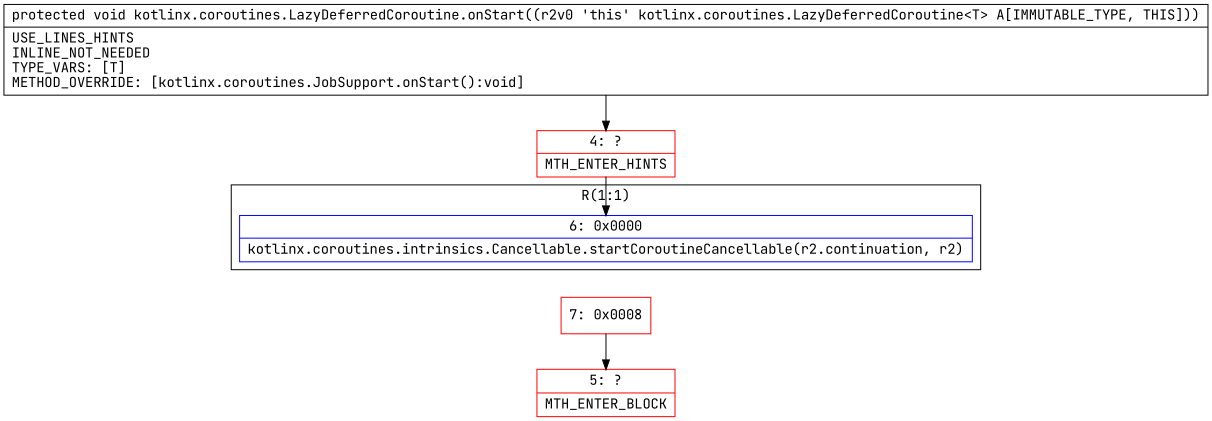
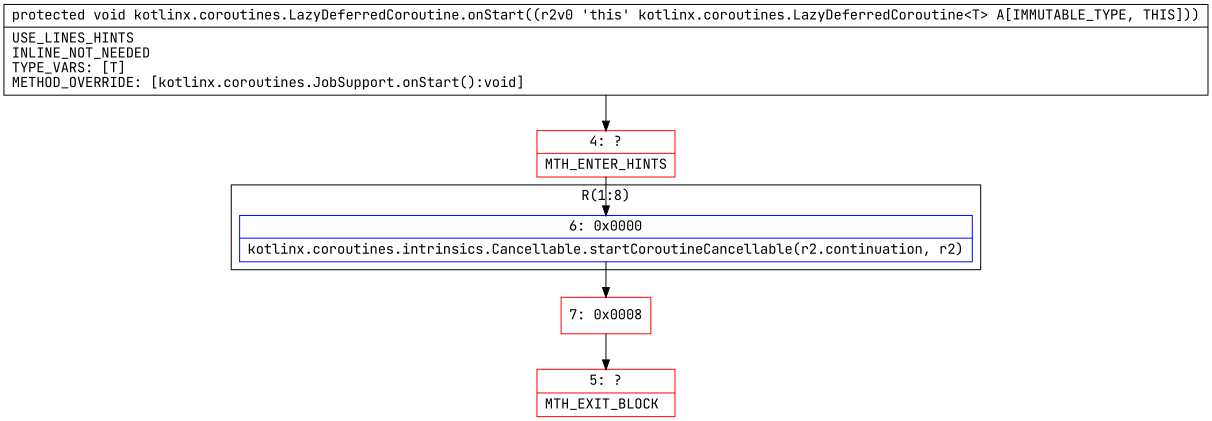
cluster "R(1:1)": label "R(1:1)" -> "R(1:8)"
edge "6: 0x0000" -> "7: 0x0008": added
node "5: ?": text "MTH_ENTER_BLOCK" -> "MTH_EXIT_BLOCK"
